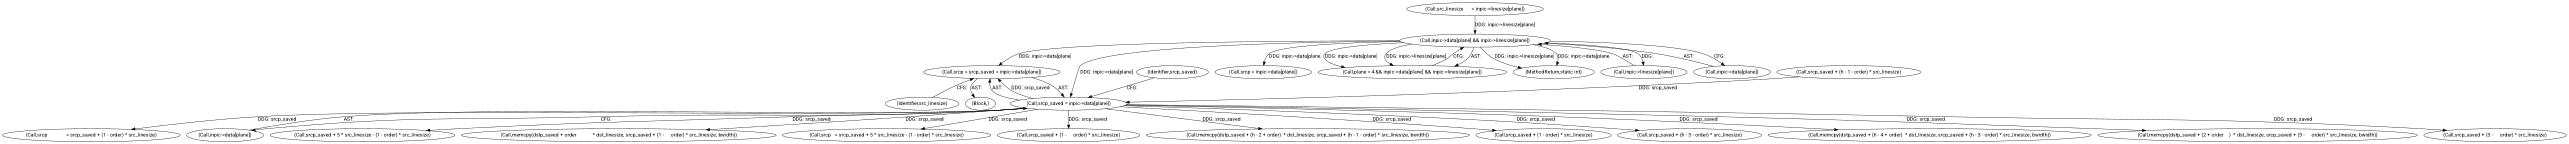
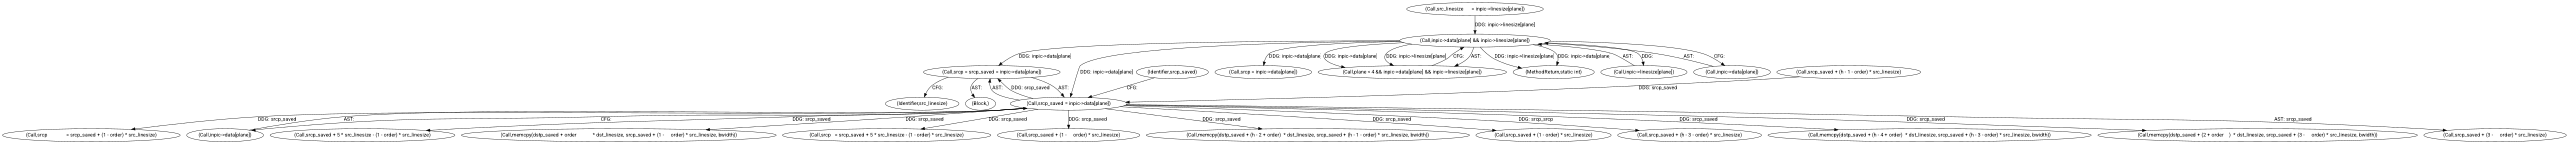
edge "(Identifier,src_linesize)" -> "(Call,srcp = srcp_saved = inpic->data[plane])": reversed
edge "(Call,srcp_saved = inpic->data[plane])" -> "(Call,srcp_saved + (h - 3 - order) * src_linesize)": label "DDG: srcp_saved" -> "DDG: srcp_srcp"
edge "(Call,srcp_saved = inpic->data[plane])" -> "(Call,srcp_saved + (3 -     order) * src_linesize)": label "DDG: srcp_saved" -> "AST: srcp_saved"
